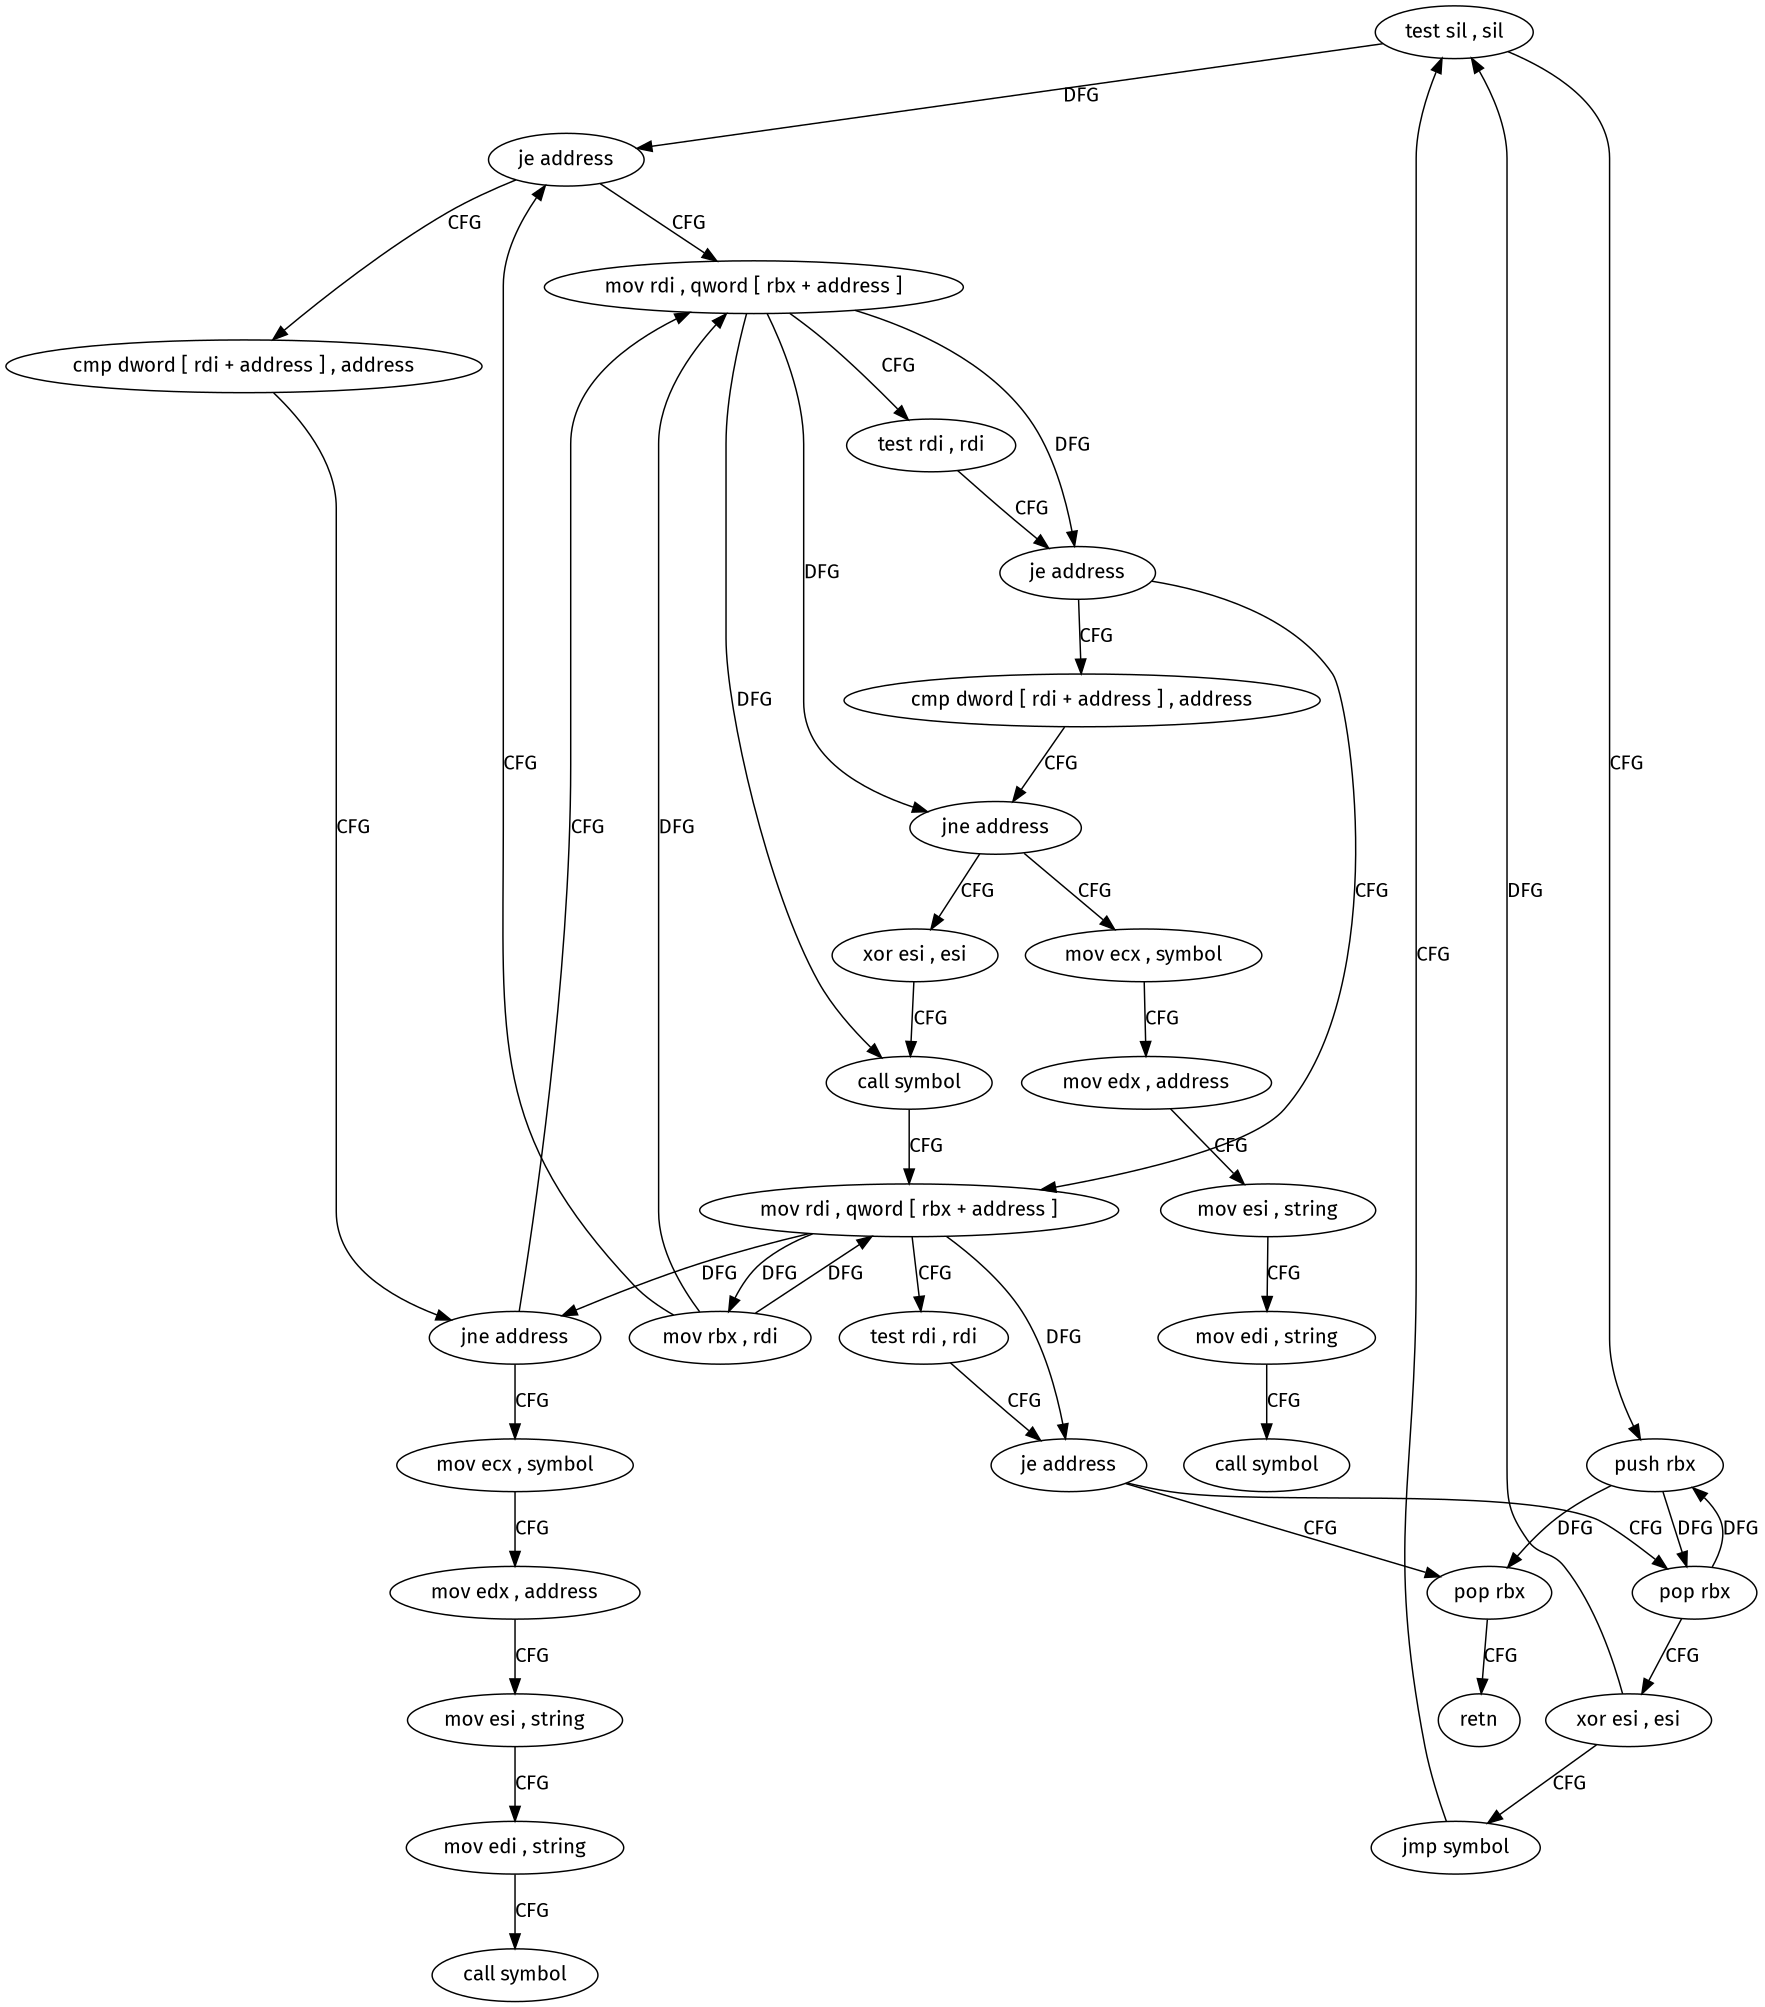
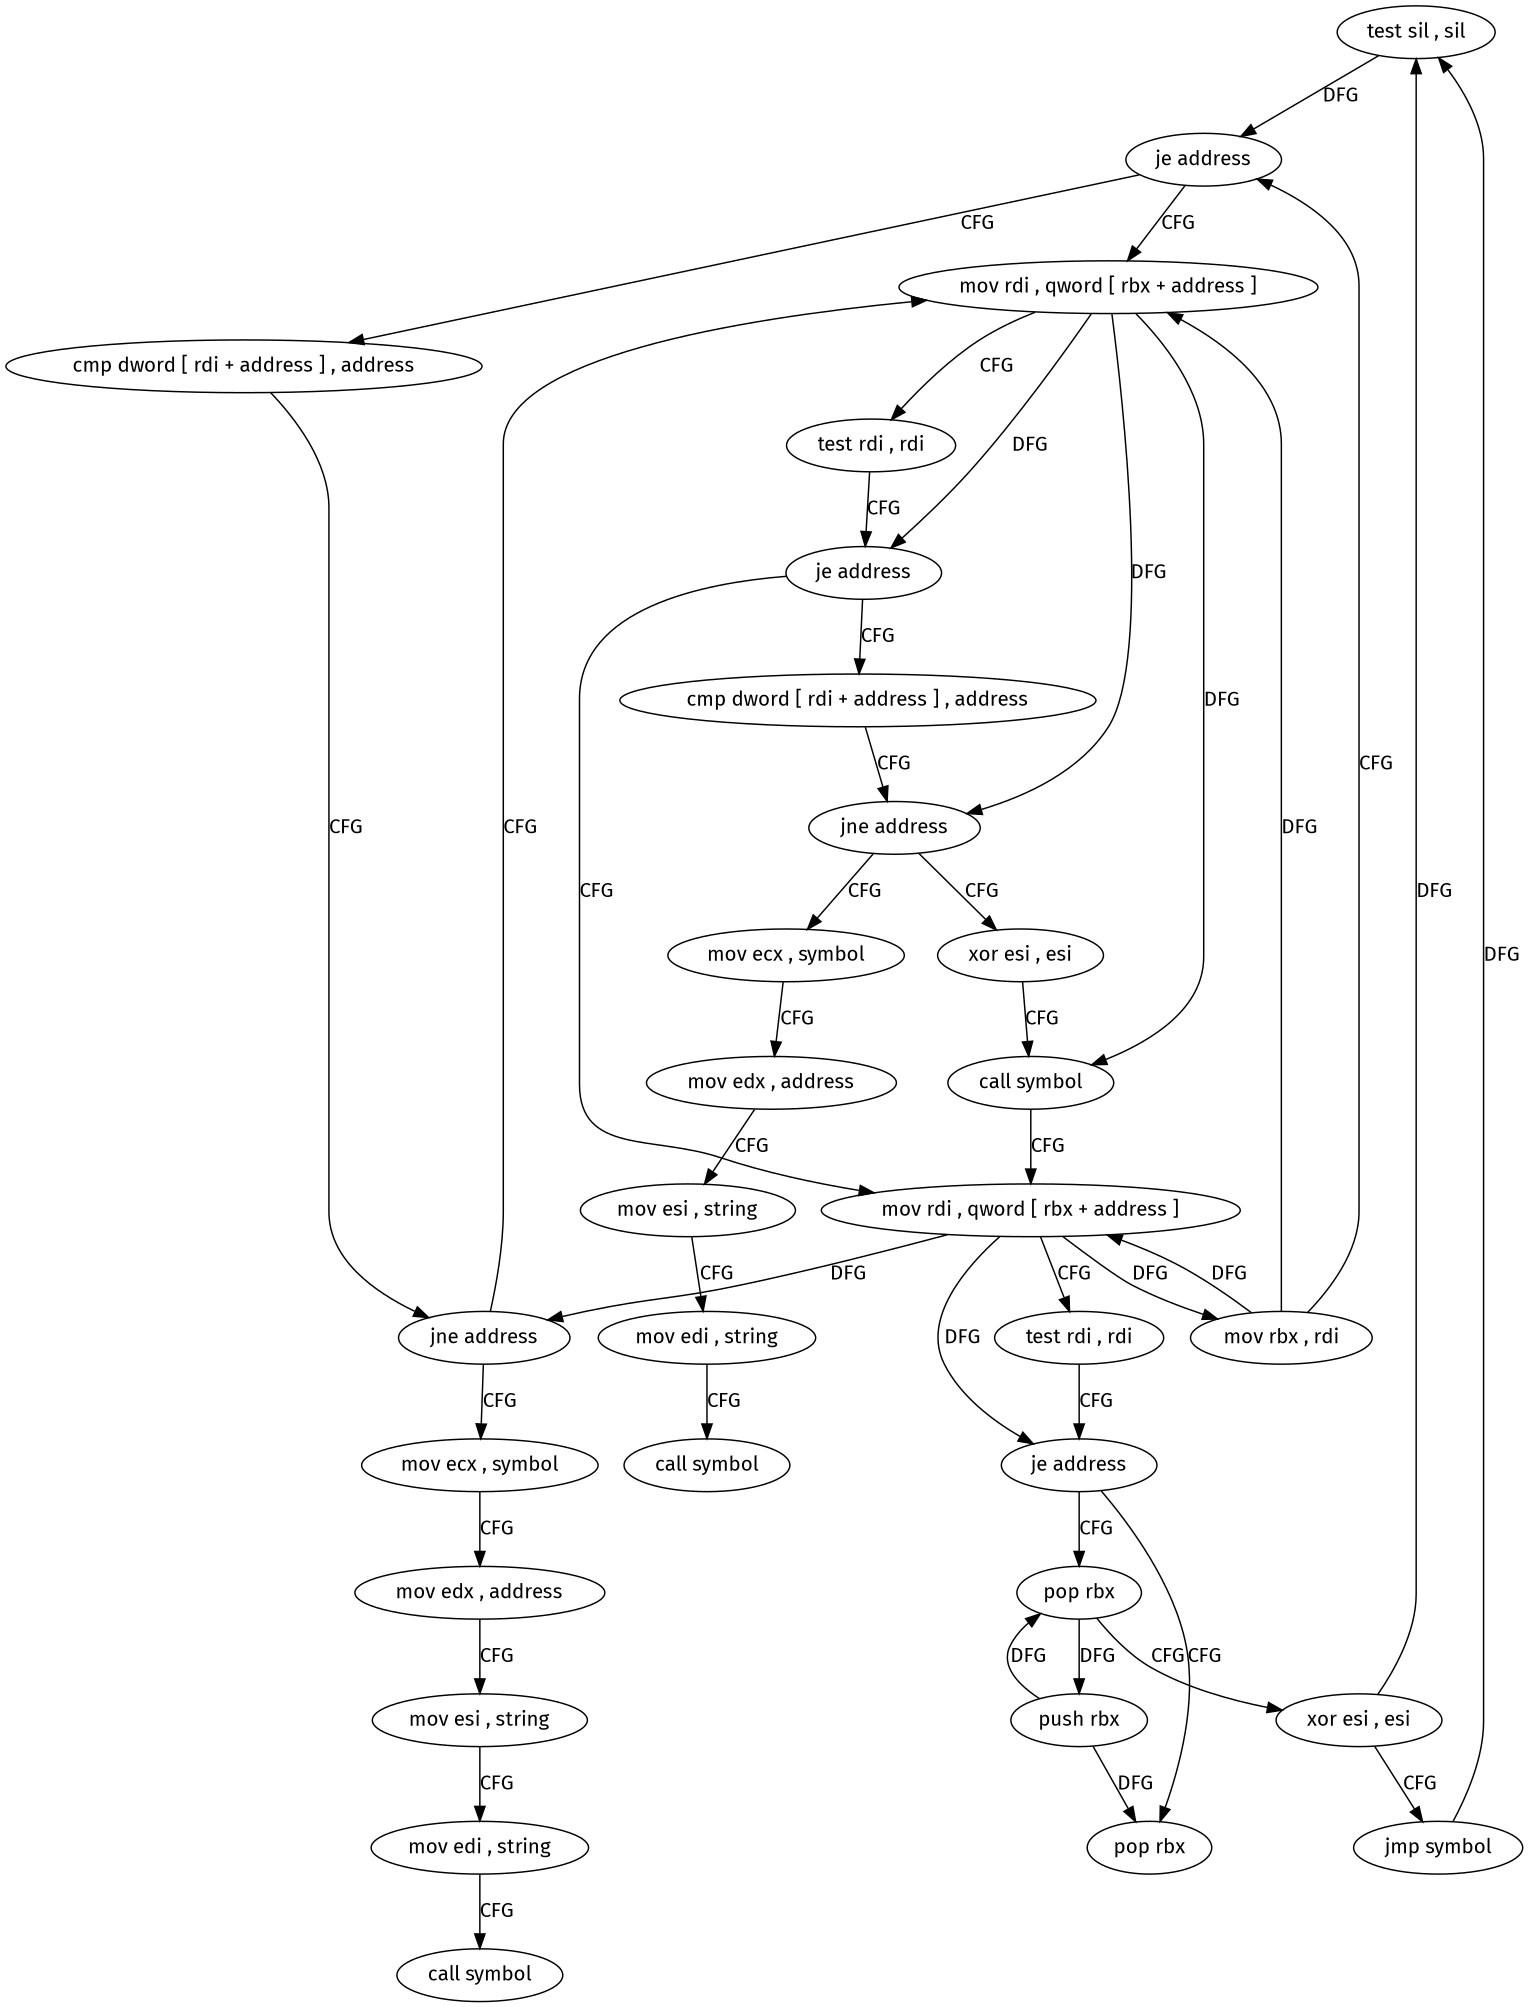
edge "test sil , sil" -> "push rbx": removed, label "CFG"
edge "jmp symbol" -> "test sil , sil": label "CFG" -> "DFG"
node "retn": removed
